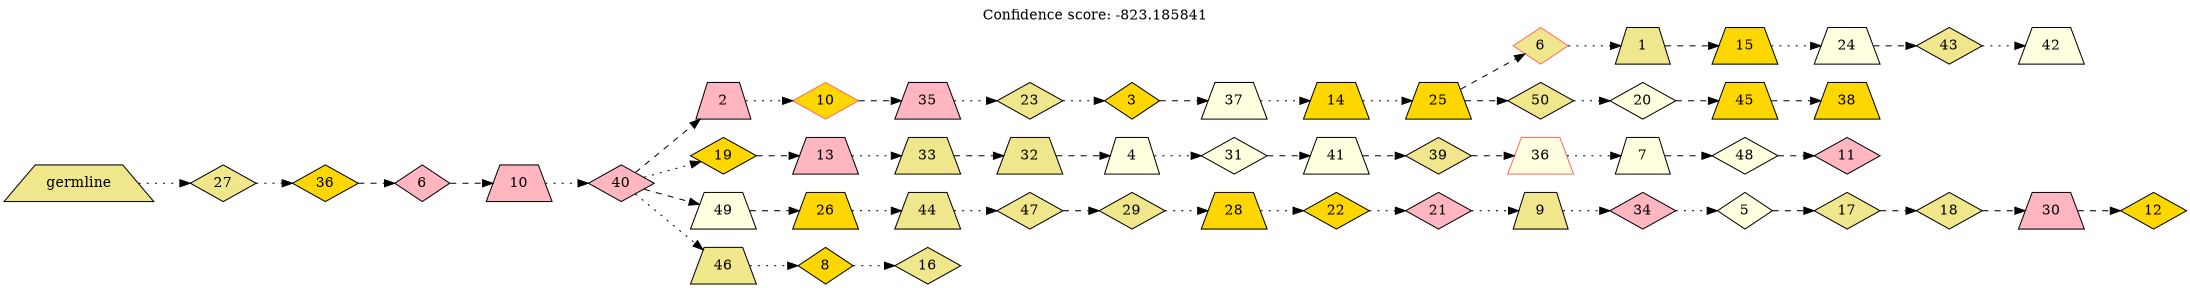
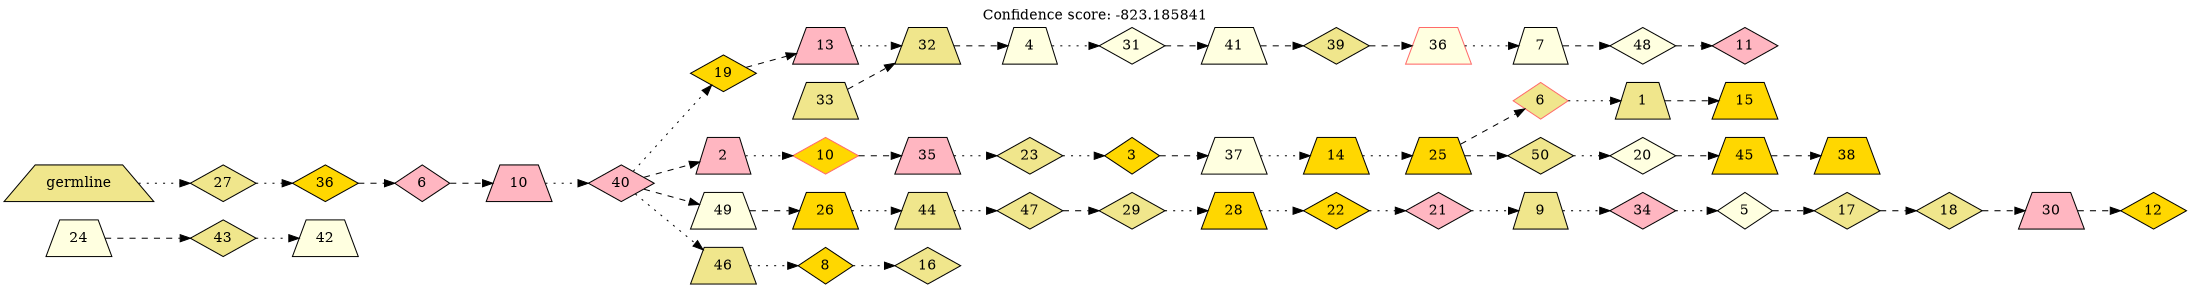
edge "15" -> "24": removed
edge "13" -> "33": now "13" -> "32"
